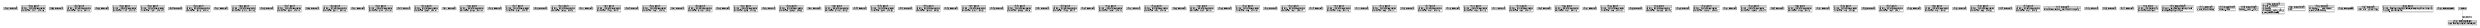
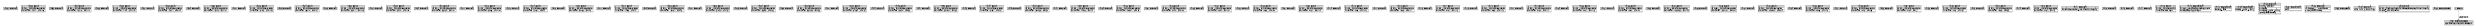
node "(19162) BKSub": text "var this = this._nativeCorrection" -> "var super = this._nativeCorrection"
node "(19231) BKNormal": added
node "(19141) BKNormal": removed
